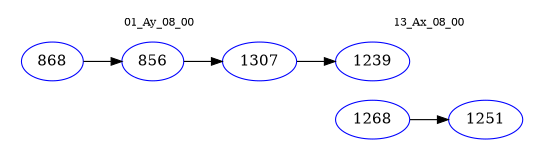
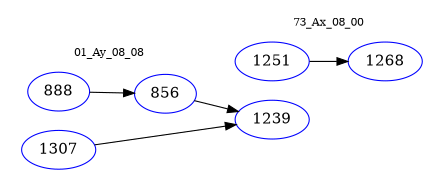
cluster "01_Ay_08_00": label "01_Ay_08_00" -> "01_Ay_08_08"
cluster "13_Ax_08_00": label "13_Ax_08_00" -> "73_Ax_08_00"
node "868": label "868" -> "888"
edge "856" -> "1307": now "856" -> "1239"
edge "1268" -> "1251": reversed
